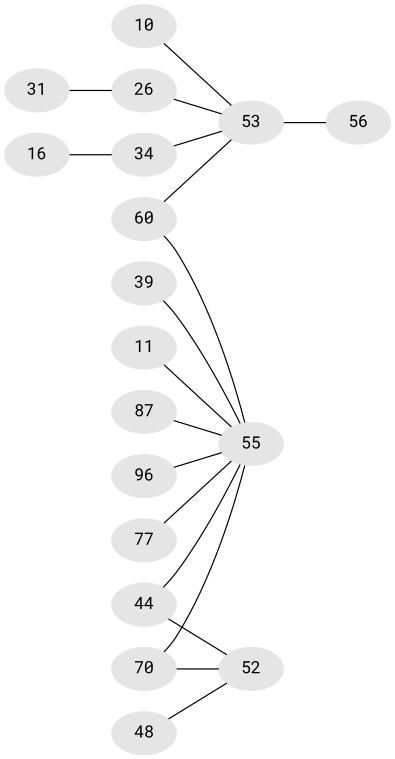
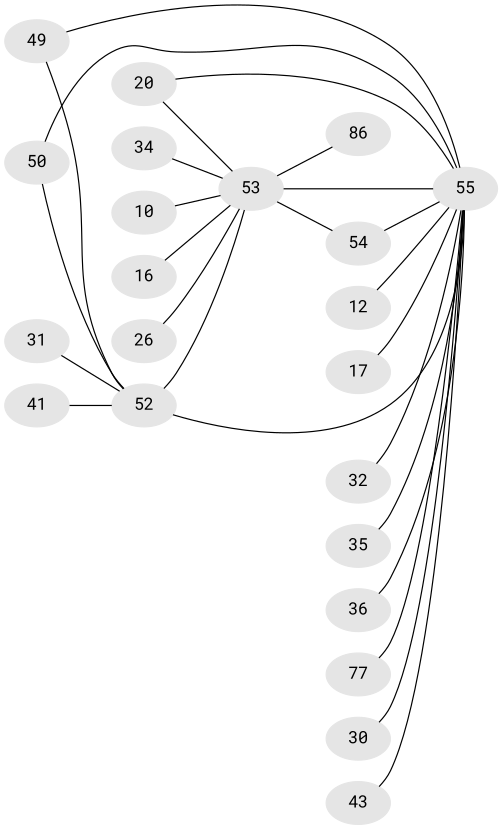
edge "31" -- "26": now "31" -- "52"
node "56": label "56" -> "86"
edge "16" -- "34": now "16" -- "53"
edge "53" -- "55": added
node "60": label "60" -> "20"
node "54": added
node "39": label "39" -> "30"
edge "53" -- "52": added
node "11": label "11" -> "12"
edge "55" -- "52": added
node "87": label "87" -> "17"
node "96": label "96" -> "36"
node "32": added
node "35": added
node "44": label "44" -> "49"
node "70": label "70" -> "50"
node "48": label "48" -> "41"
node "43": added
